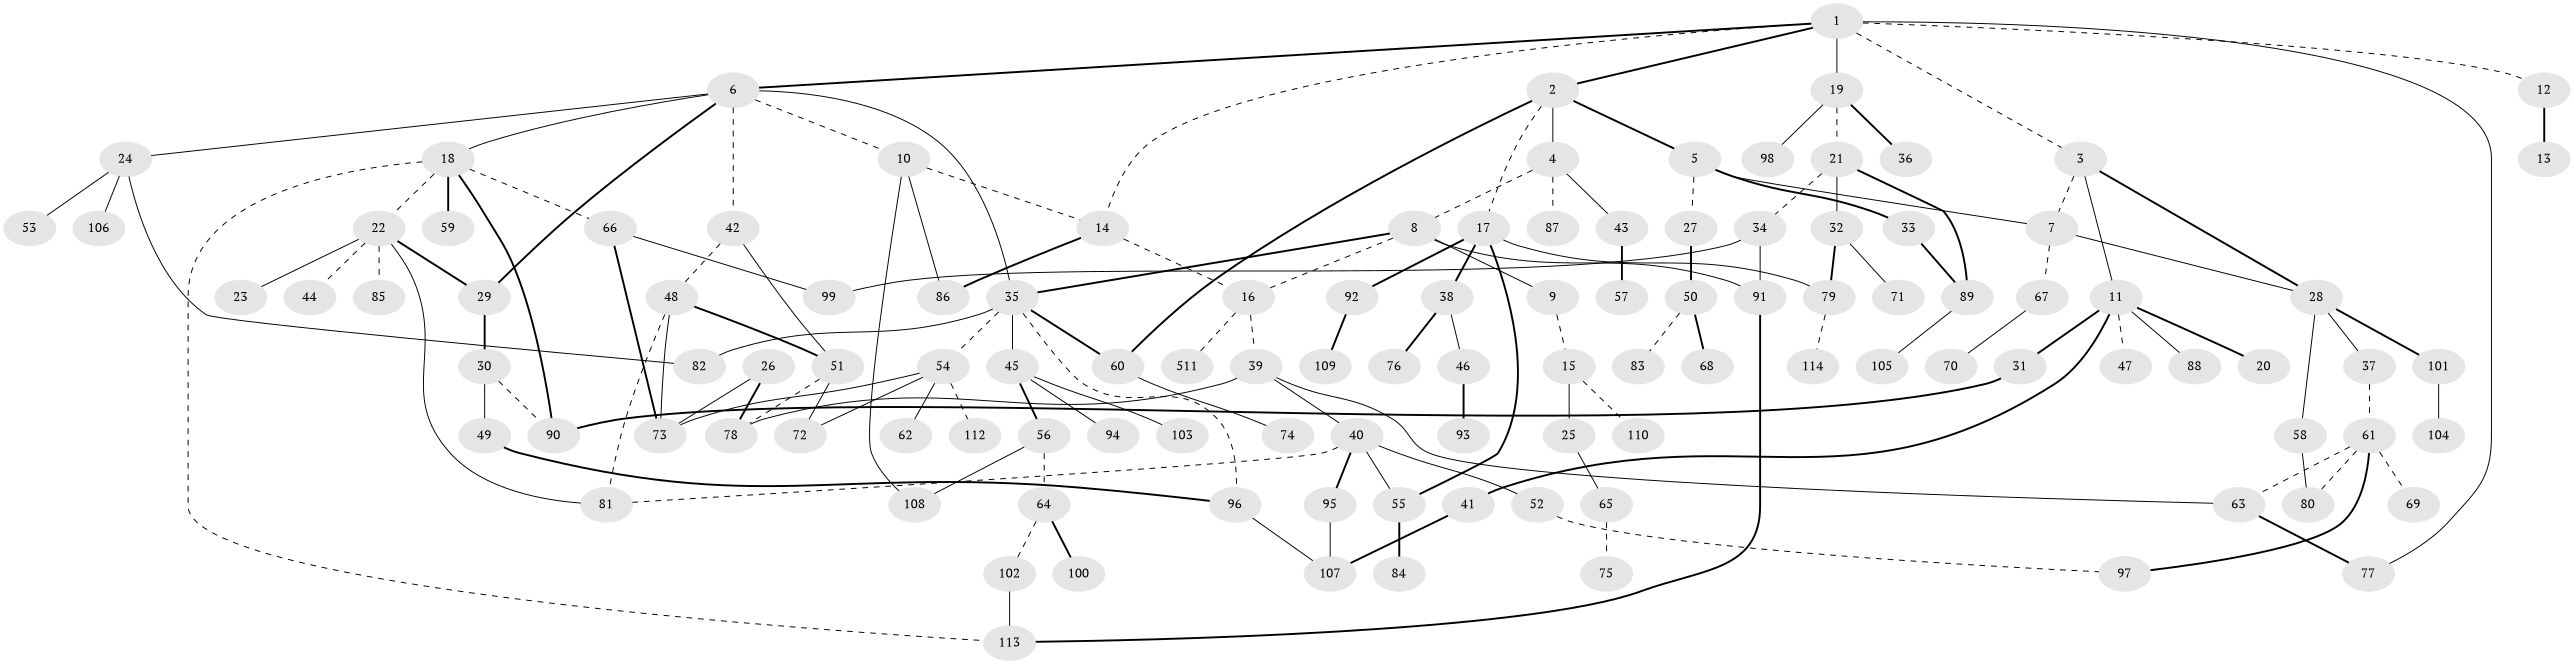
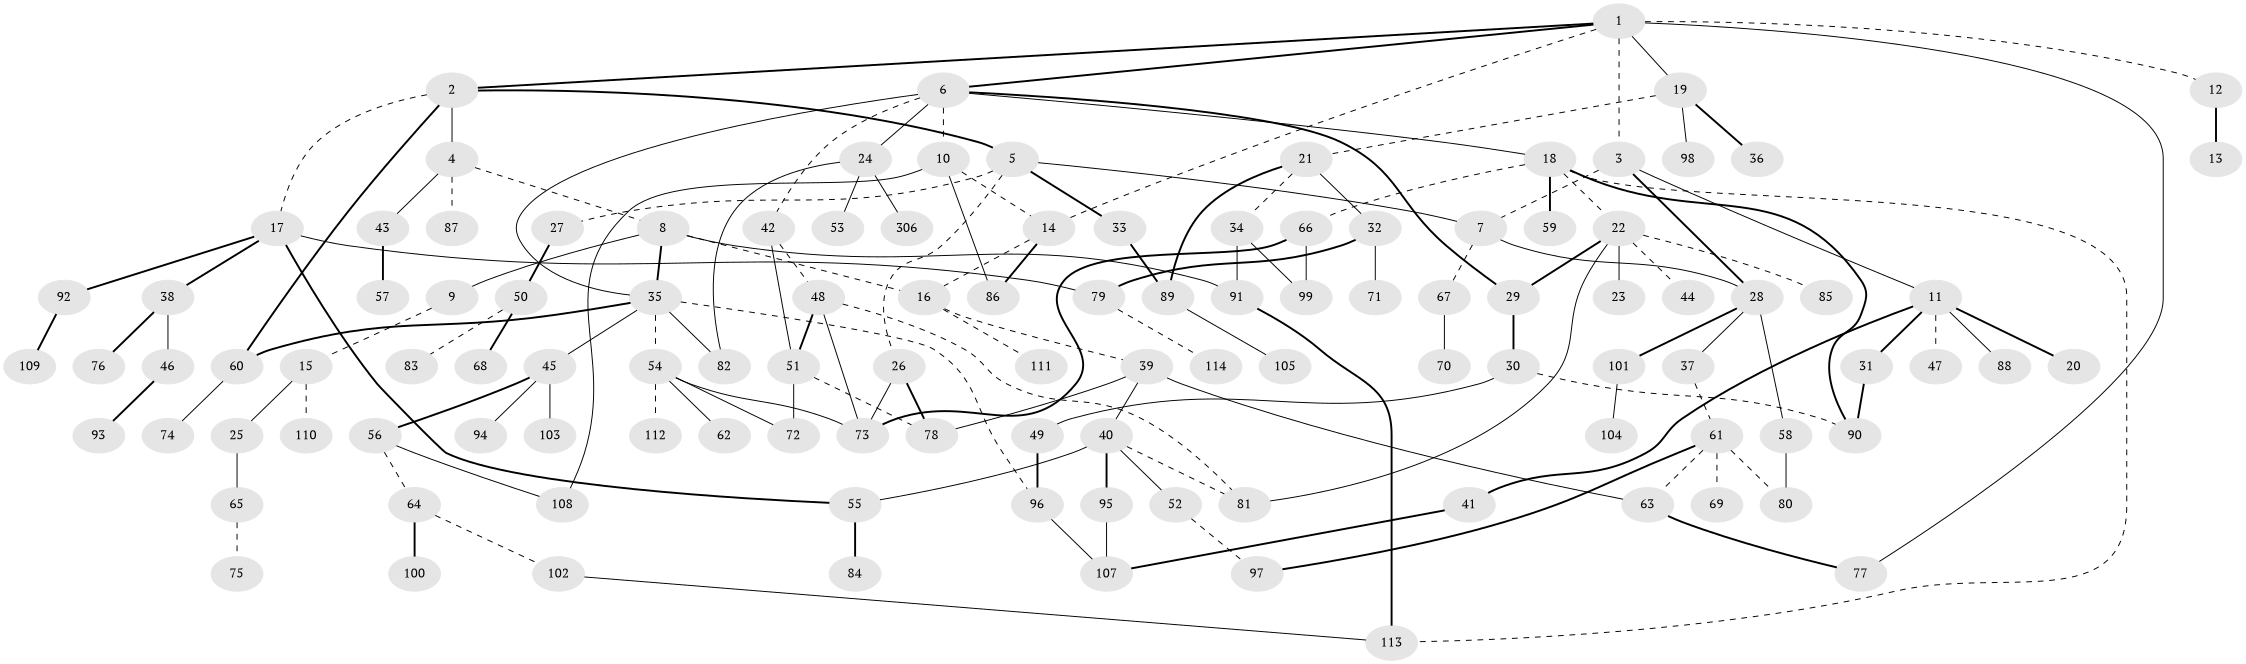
node "106": label "106" -> "306"
edge "5" -- "26": added
node "511": label "511" -> "111"
